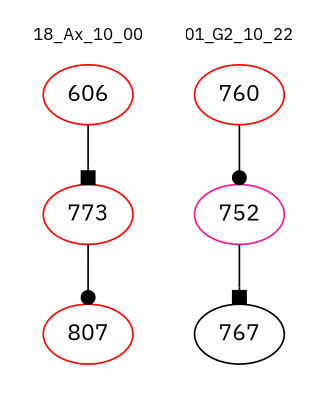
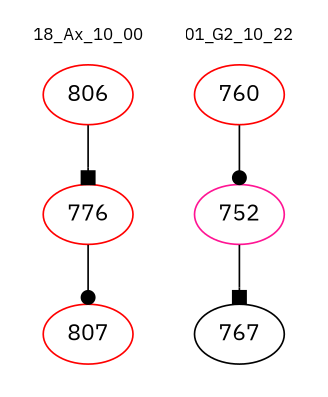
node "606": label "606" -> "806"
node "773": label "773" -> "776"
